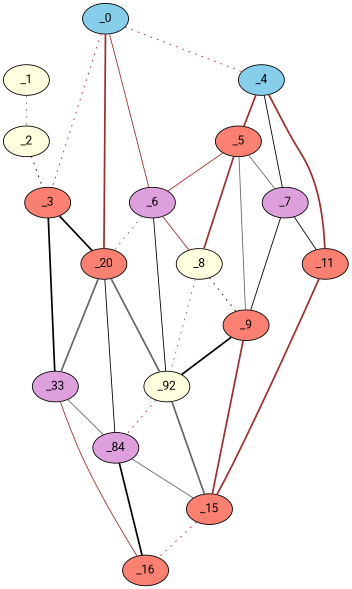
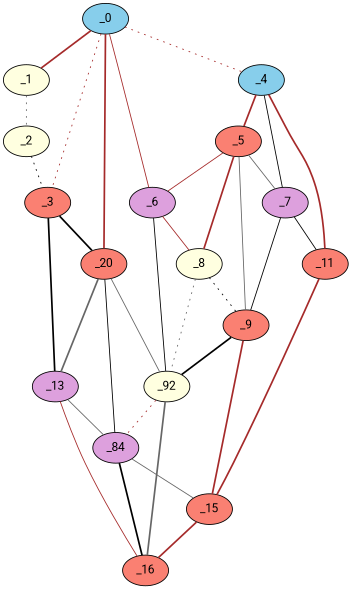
edge "_0" -- "_1": added
edge "_6" -- "_20": removed
edge "_20" -- "_92": style bold -> solid
node "_33": label "_33" -> "_13"
edge "_92" -- "_15": now "_92" -- "_16"
edge "_15" -- "_16": style dotted -> bold
